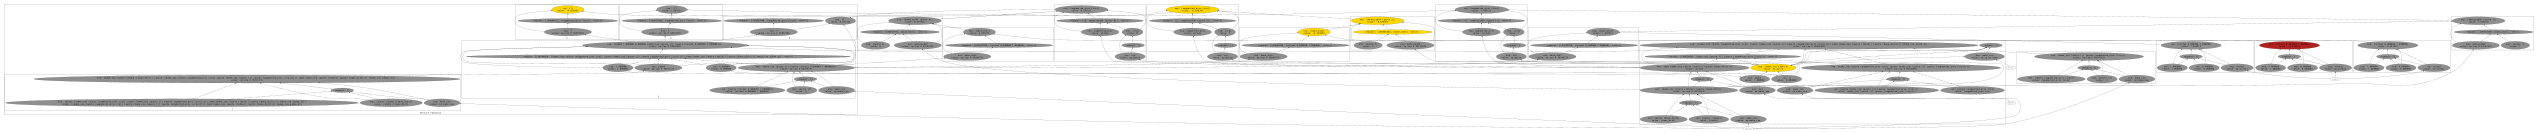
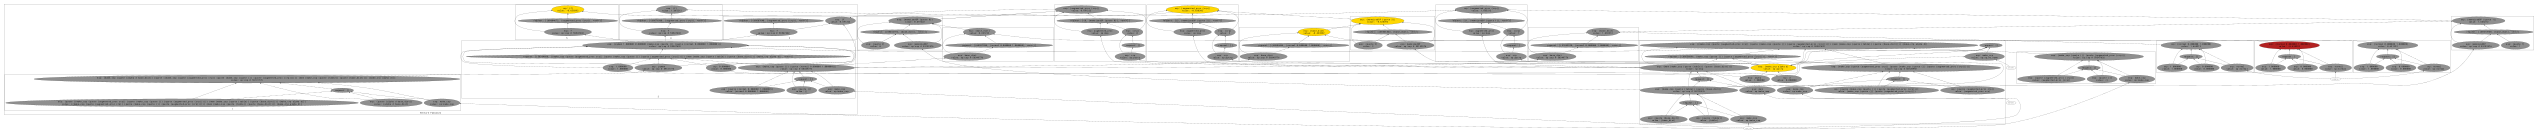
node "request: [(60566544, (base_dist), <env>)]": fillcolor gold -> grey56
